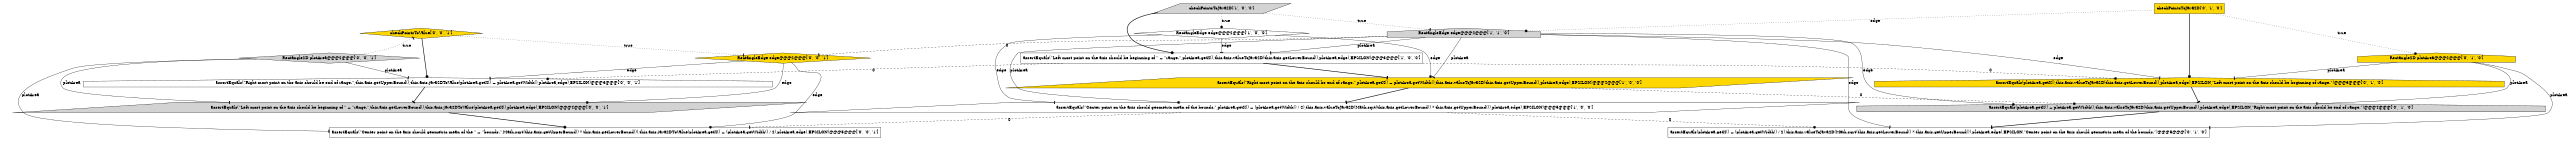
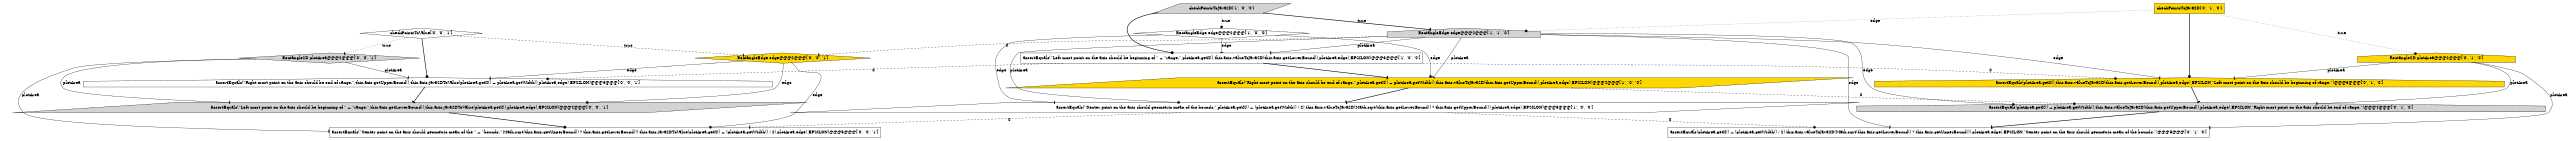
edge "checkPointsToJava2D['1', '0', '0']" -> "RectangleEdge edge@@@2@@@['1', '1', '0']": style dotted -> bold
node "checkPointsToValue['0', '0', '1']": fillcolor gold -> white
edge "checkPointsToValue['0', '0', '1']" -> "RectangleEdge edge@@@2@@@['0', '0', '1']": style dotted -> dashed
edge "Rectangle2D plotArea@@@2@@@['0', '0', '1']" -> "checkPointsToValue['0', '0', '1']": reversed
